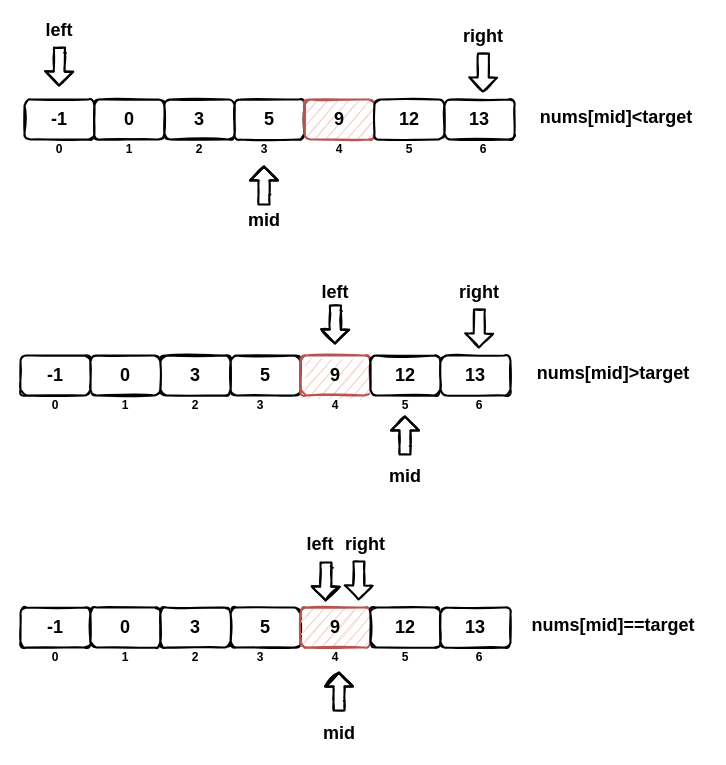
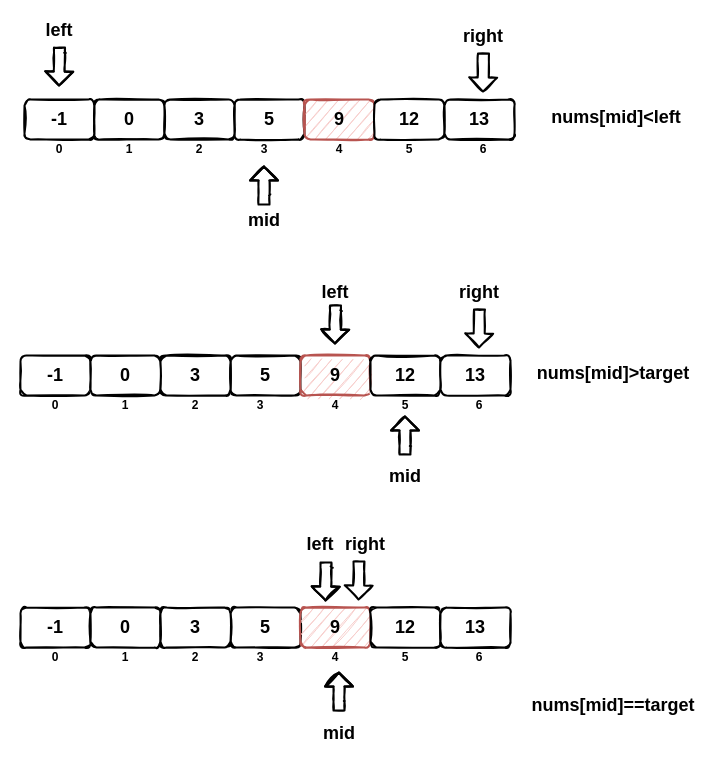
node "nums[mid]<target": label "nums[mid]<target" -> "nums[mid]<left"
node "nums[mid]==target": moved (614, 625) -> (614, 705)
